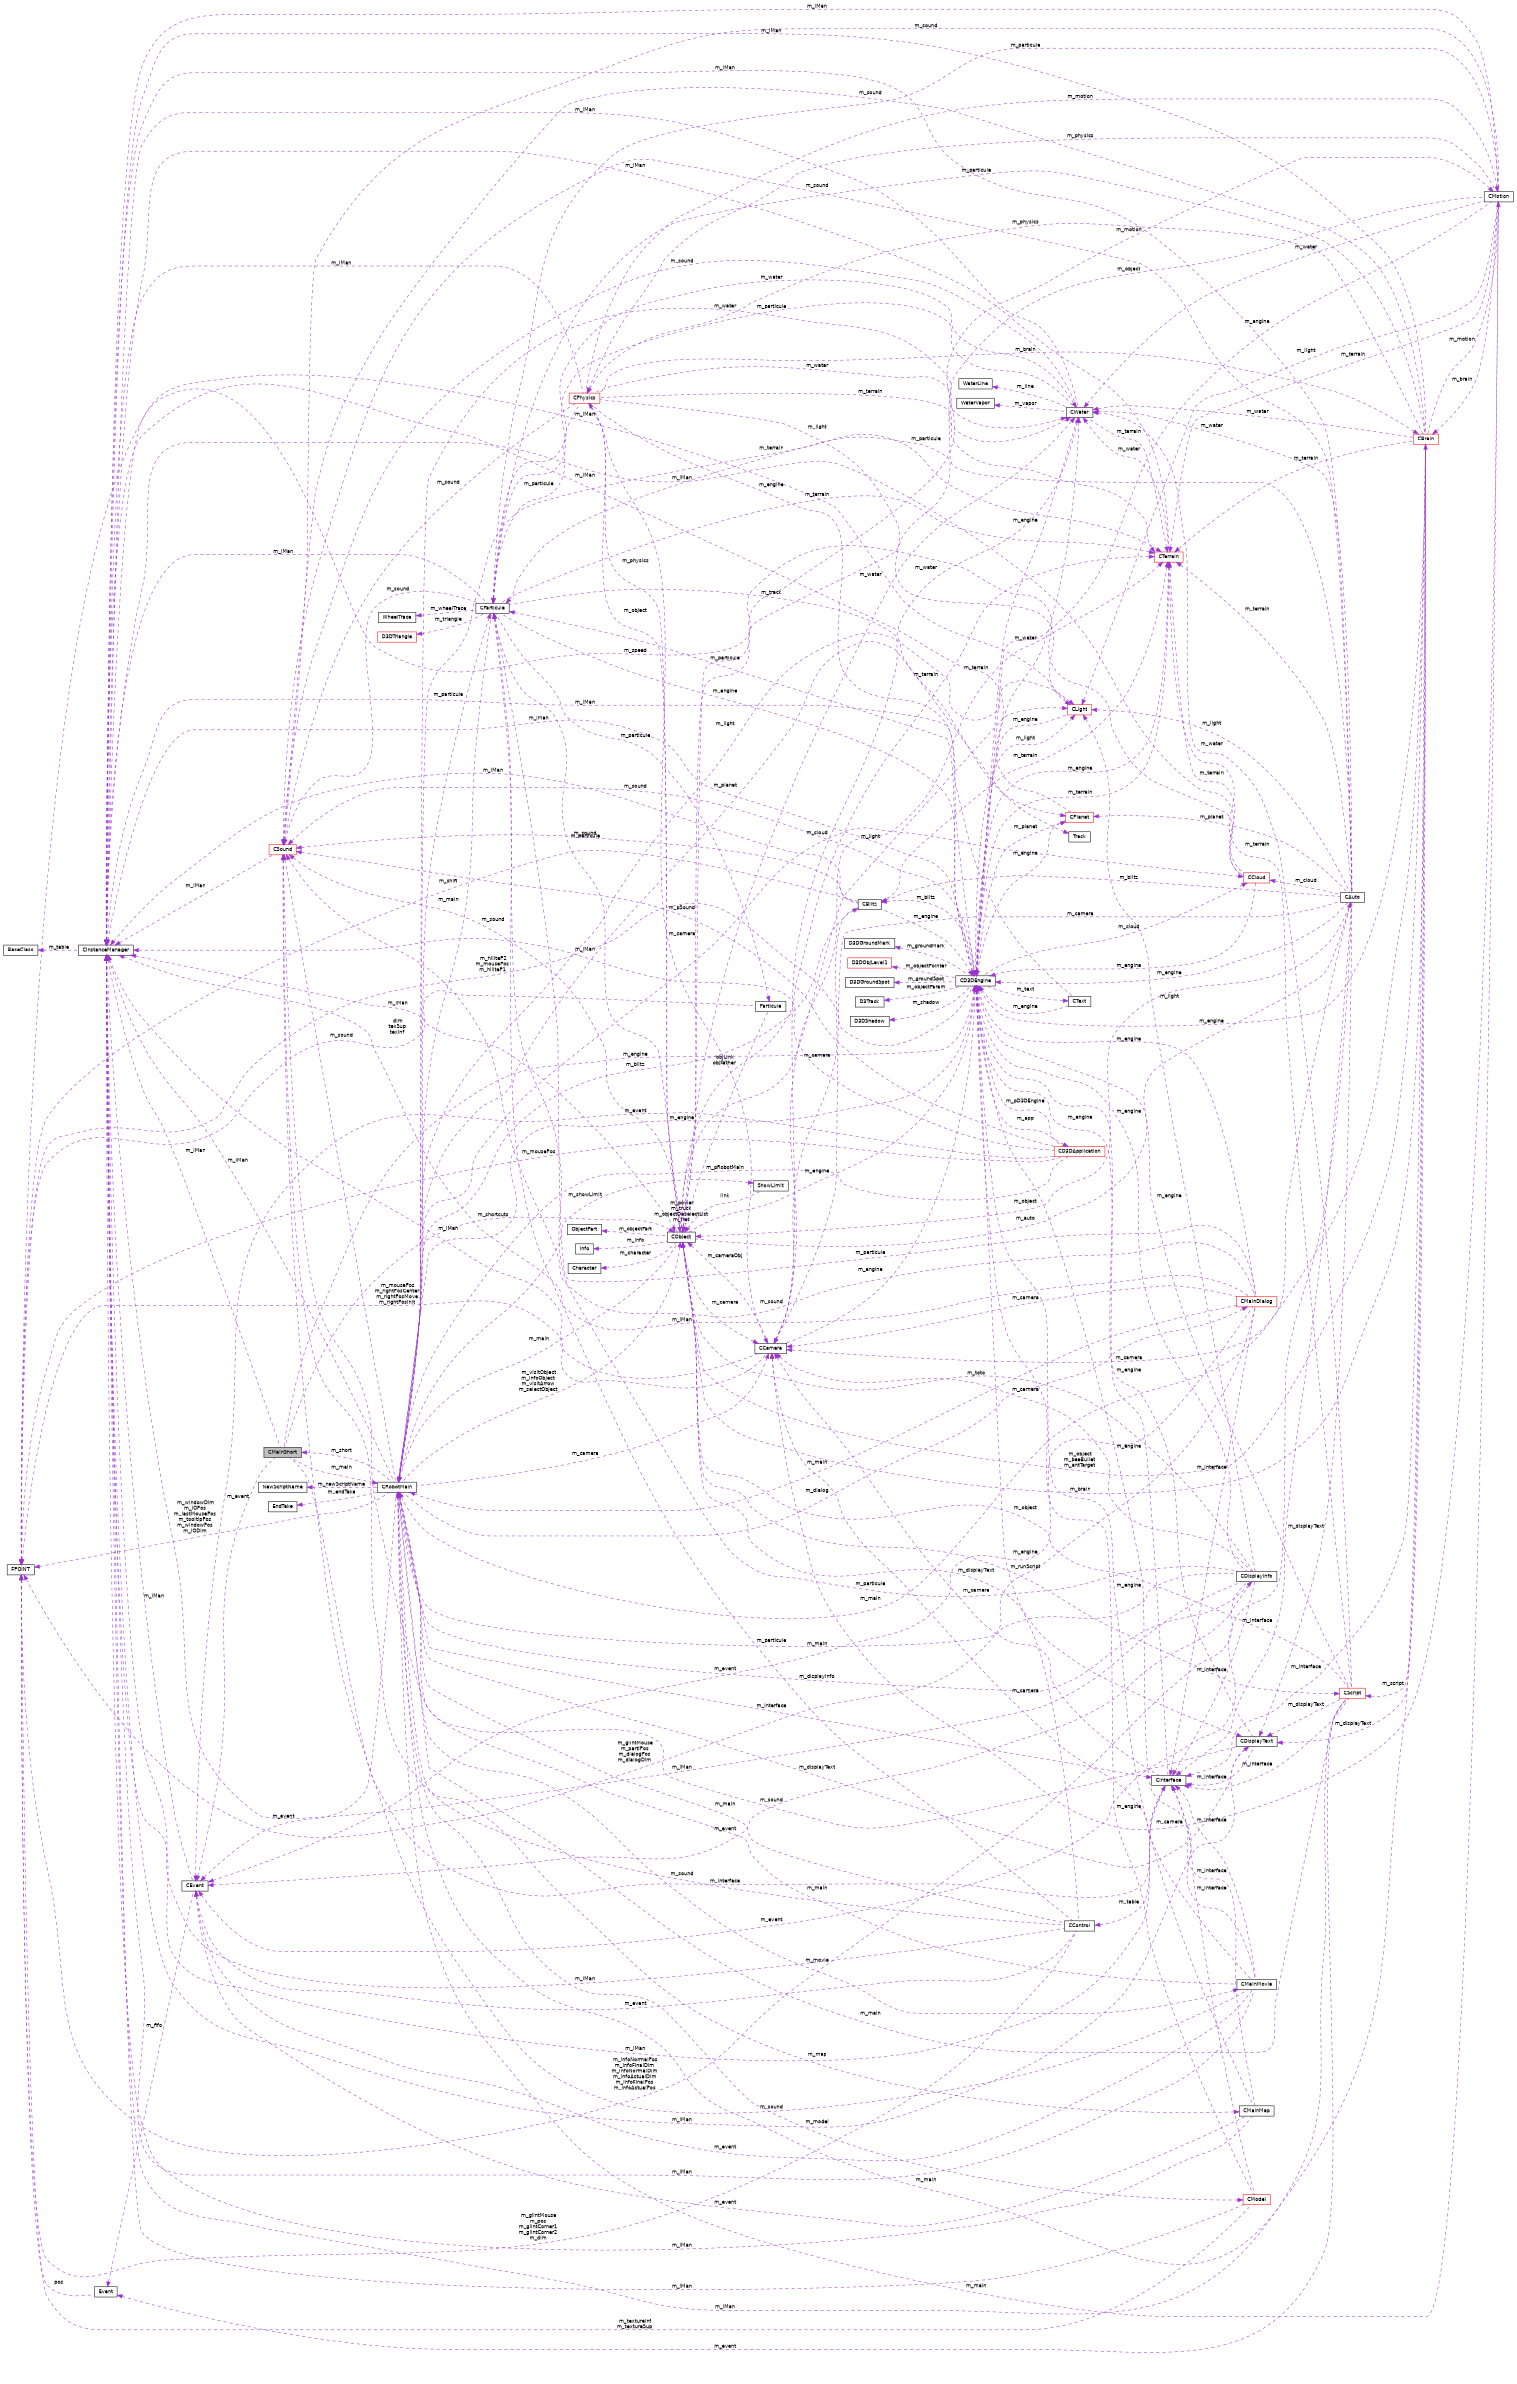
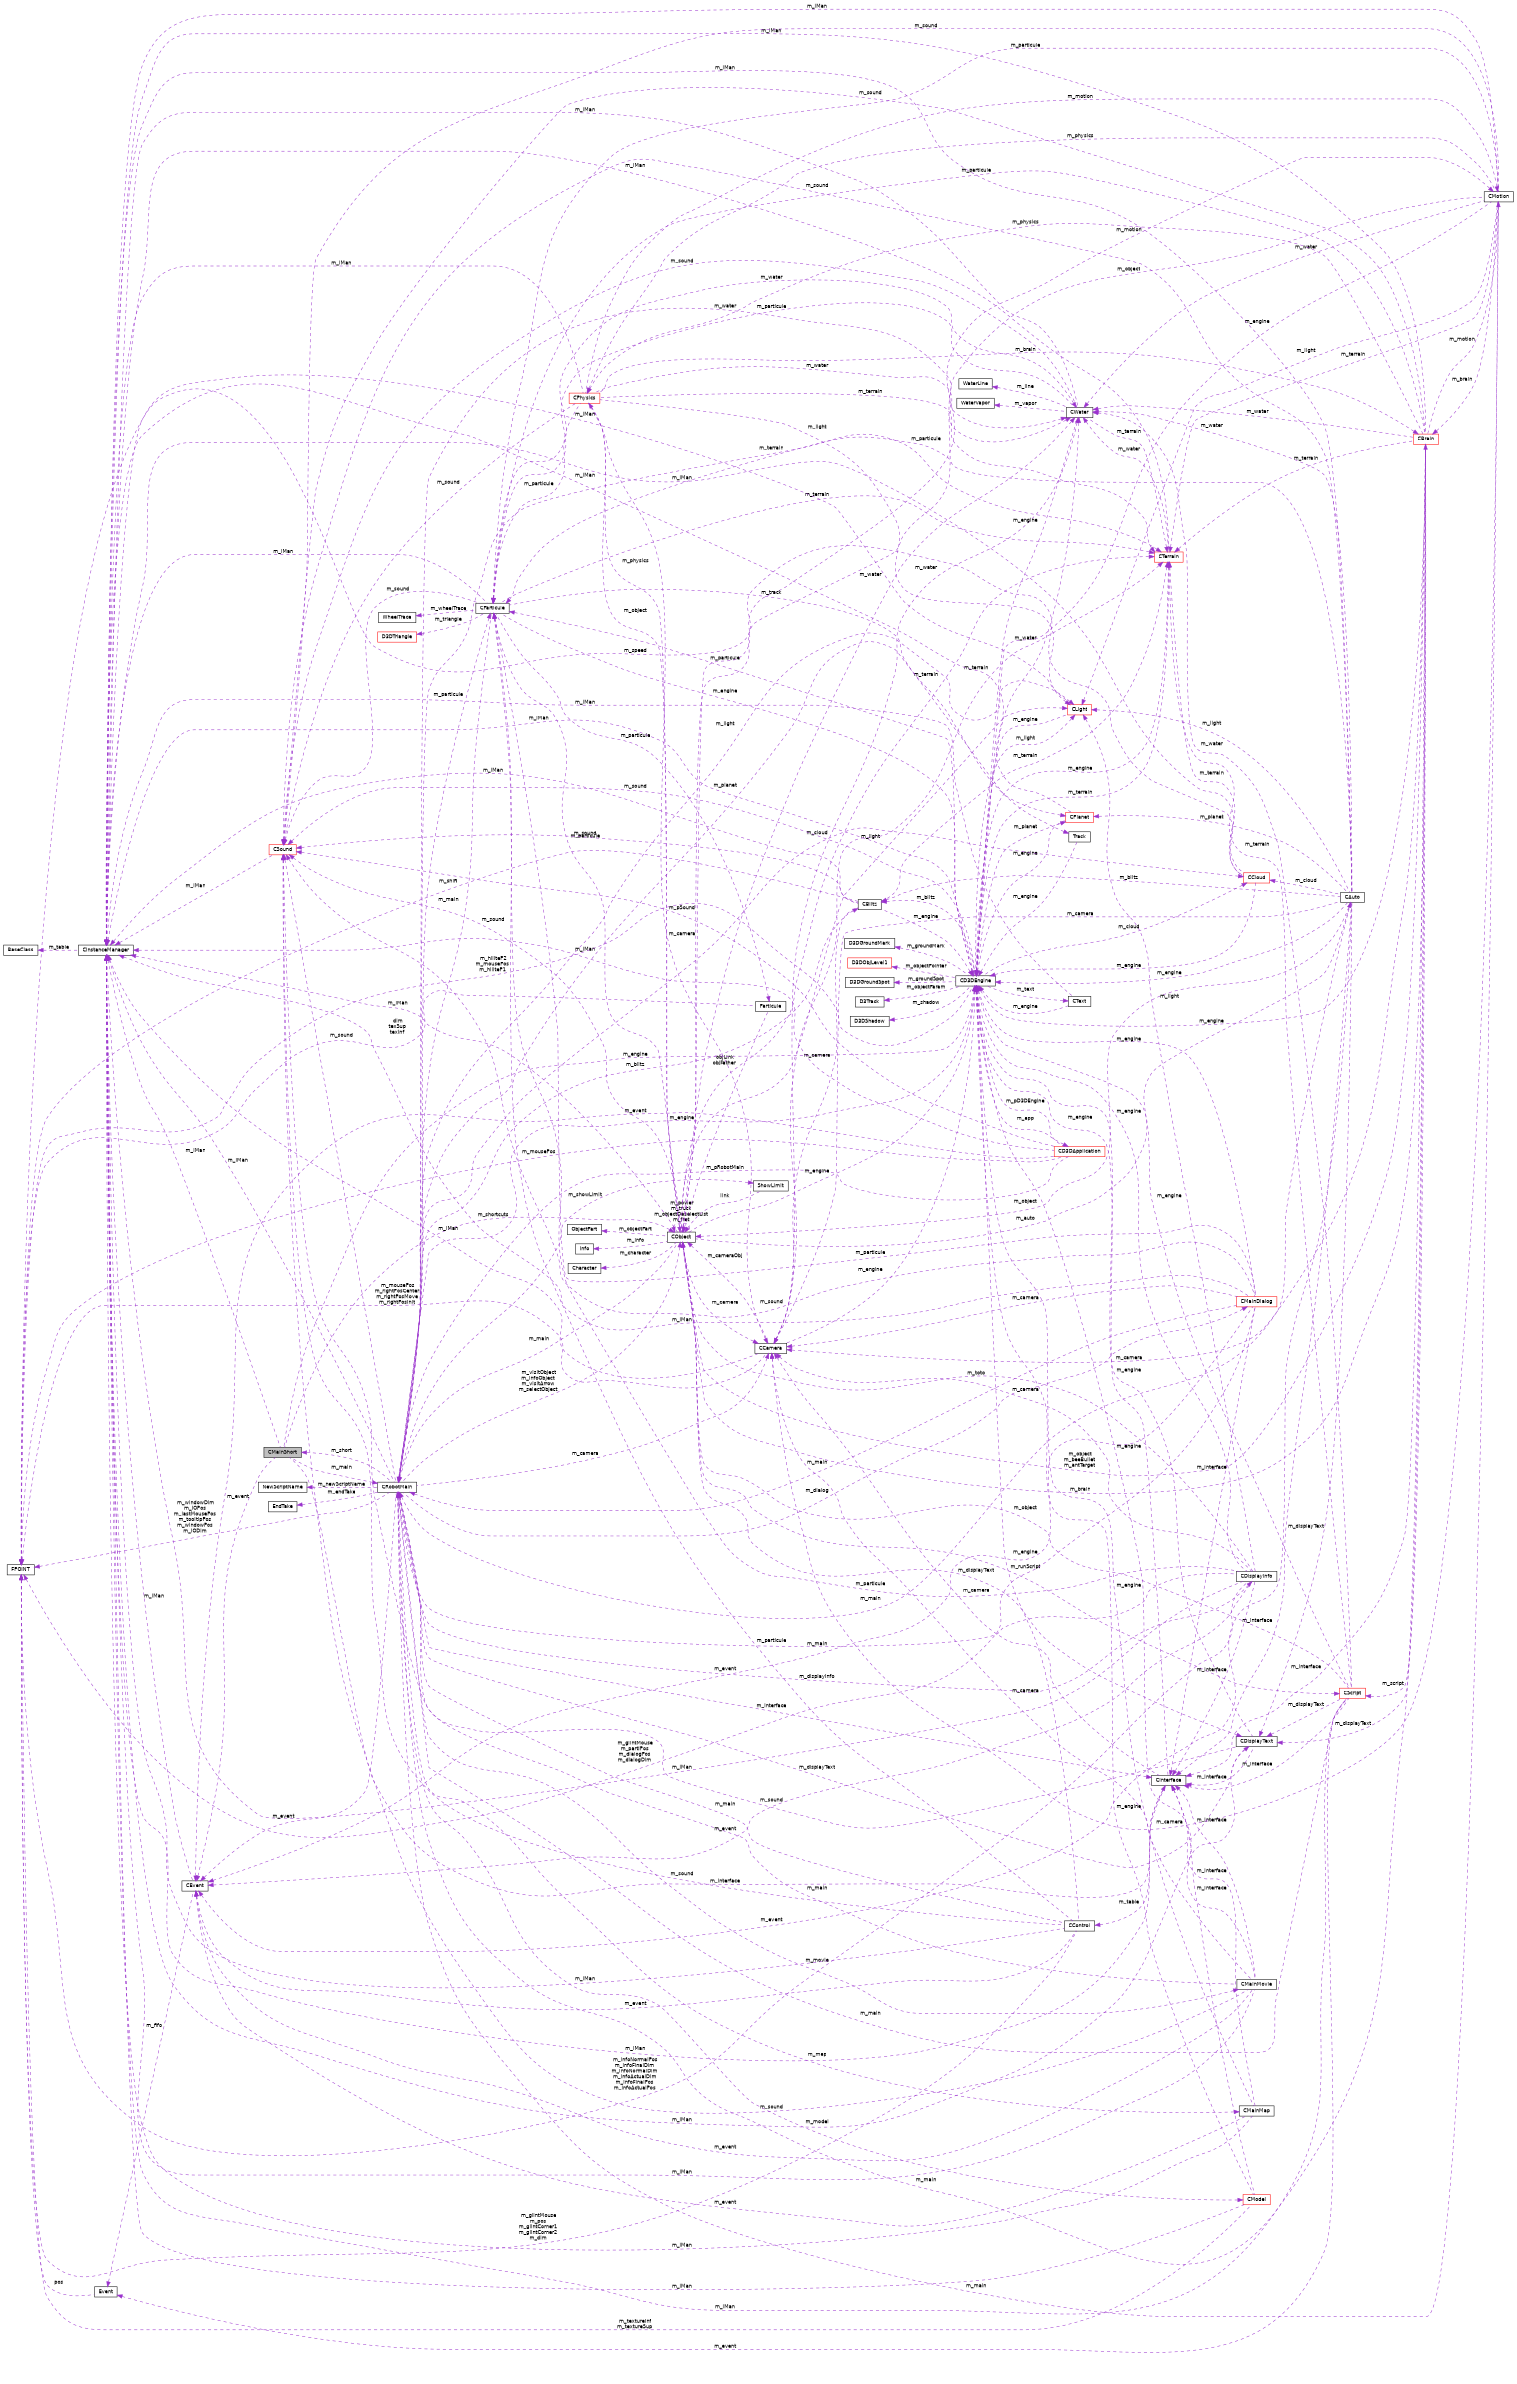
edge "CPhysics" -> "CD3DEngine": now "Track" -> "CD3DEngine"
edge "CAuto" -> "CTerrain": removed, label "m_terrain"
